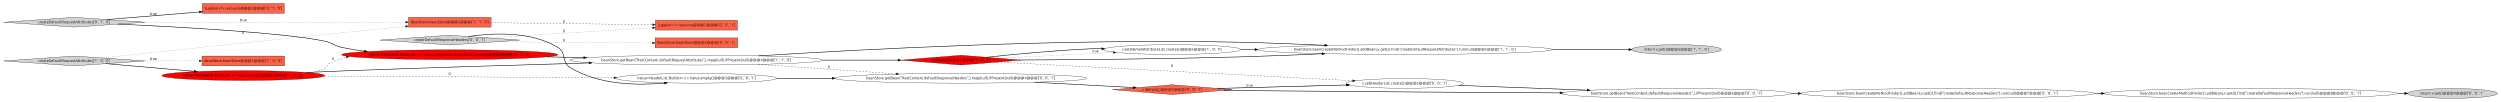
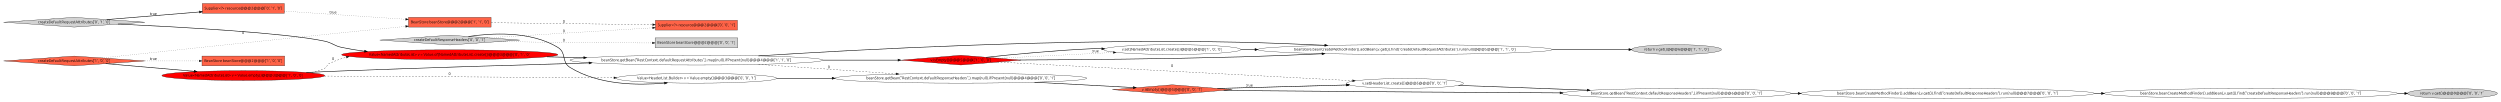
edge "createDefaultRequestAttributes['0', '1', '0']" -> "BeanStore beanStore@@@2@@@['1', '1', '0']": now "Supplier<?> resource@@@2@@@['0', '1', '0']" -> "BeanStore beanStore@@@2@@@['1', '1', '0']"
node "BeanStore beanStore@@@2@@@['0', '0', '1']": fillcolor tomato -> lightgray
node "createDefaultRequestAttributes['1', '0', '0']": fillcolor lightgray -> tomato
